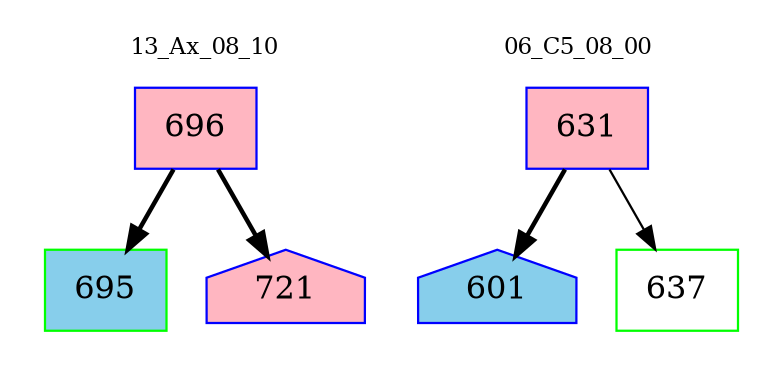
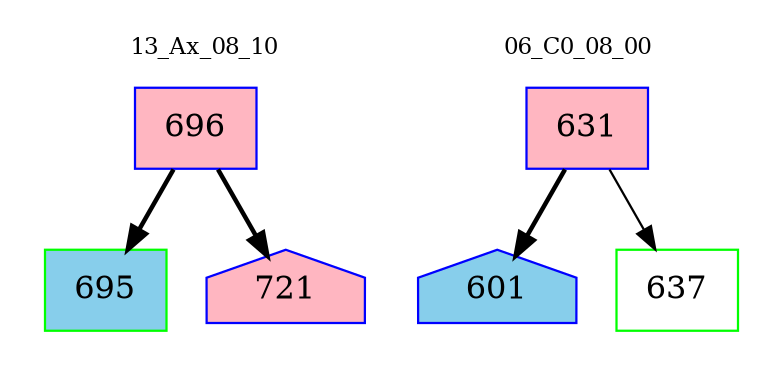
cluster "06_C5_08_00": label "06_C5_08_00" -> "06_C0_08_00"
